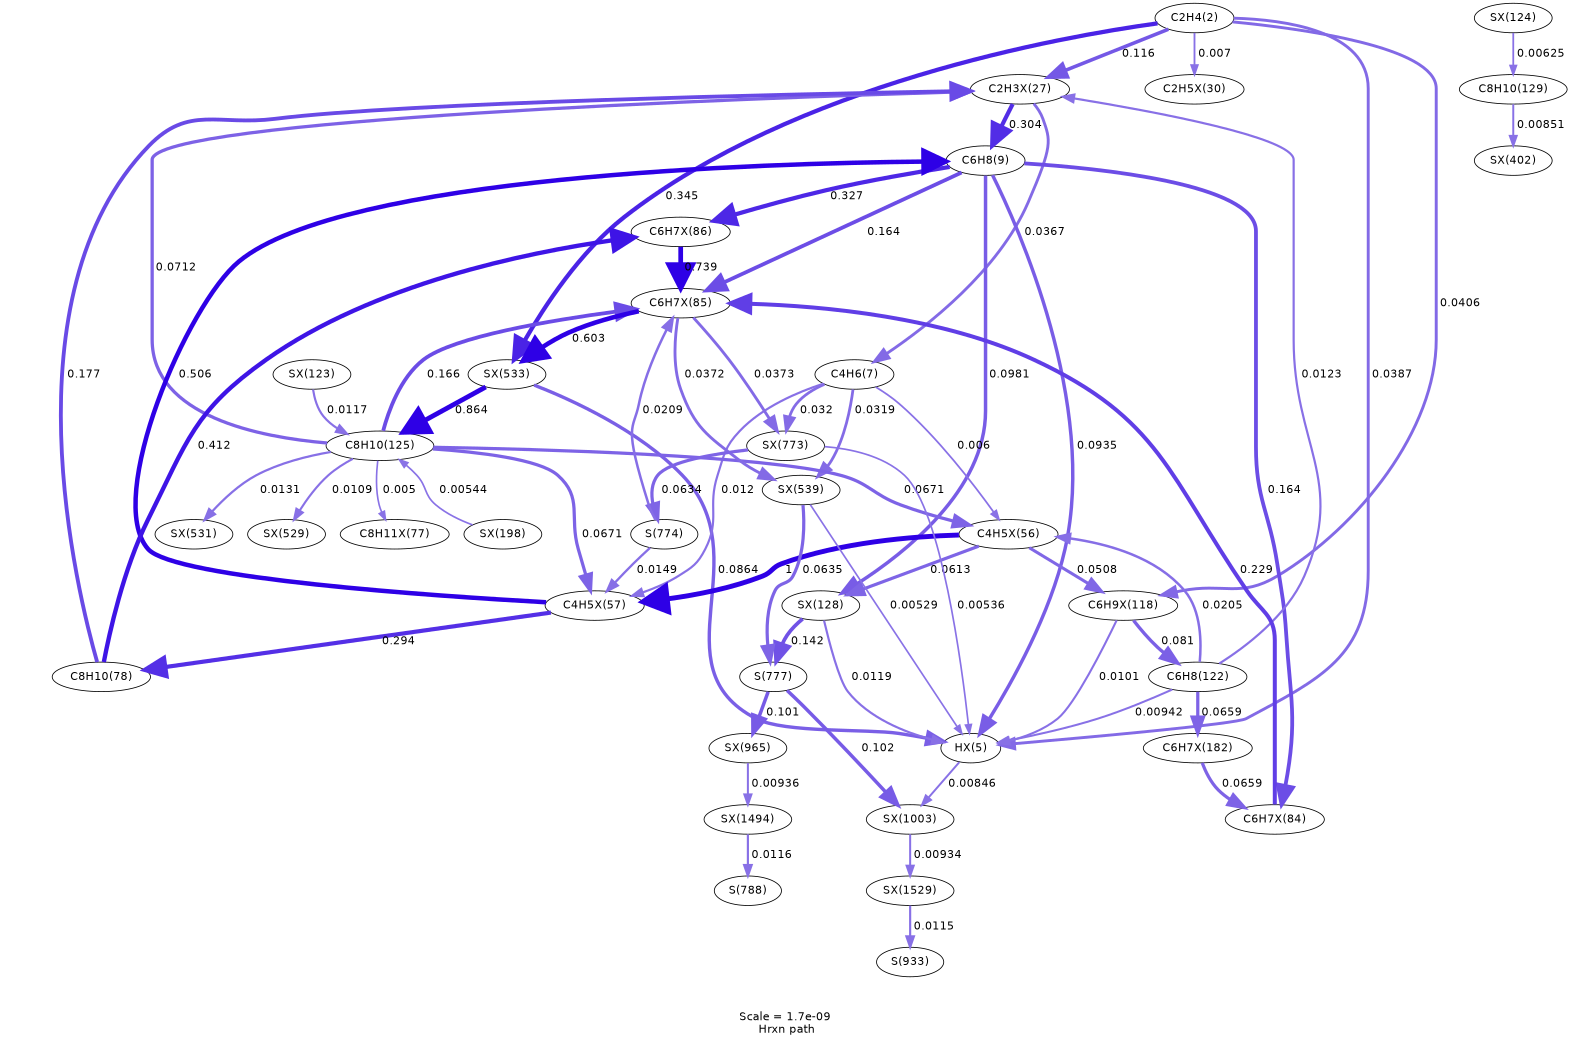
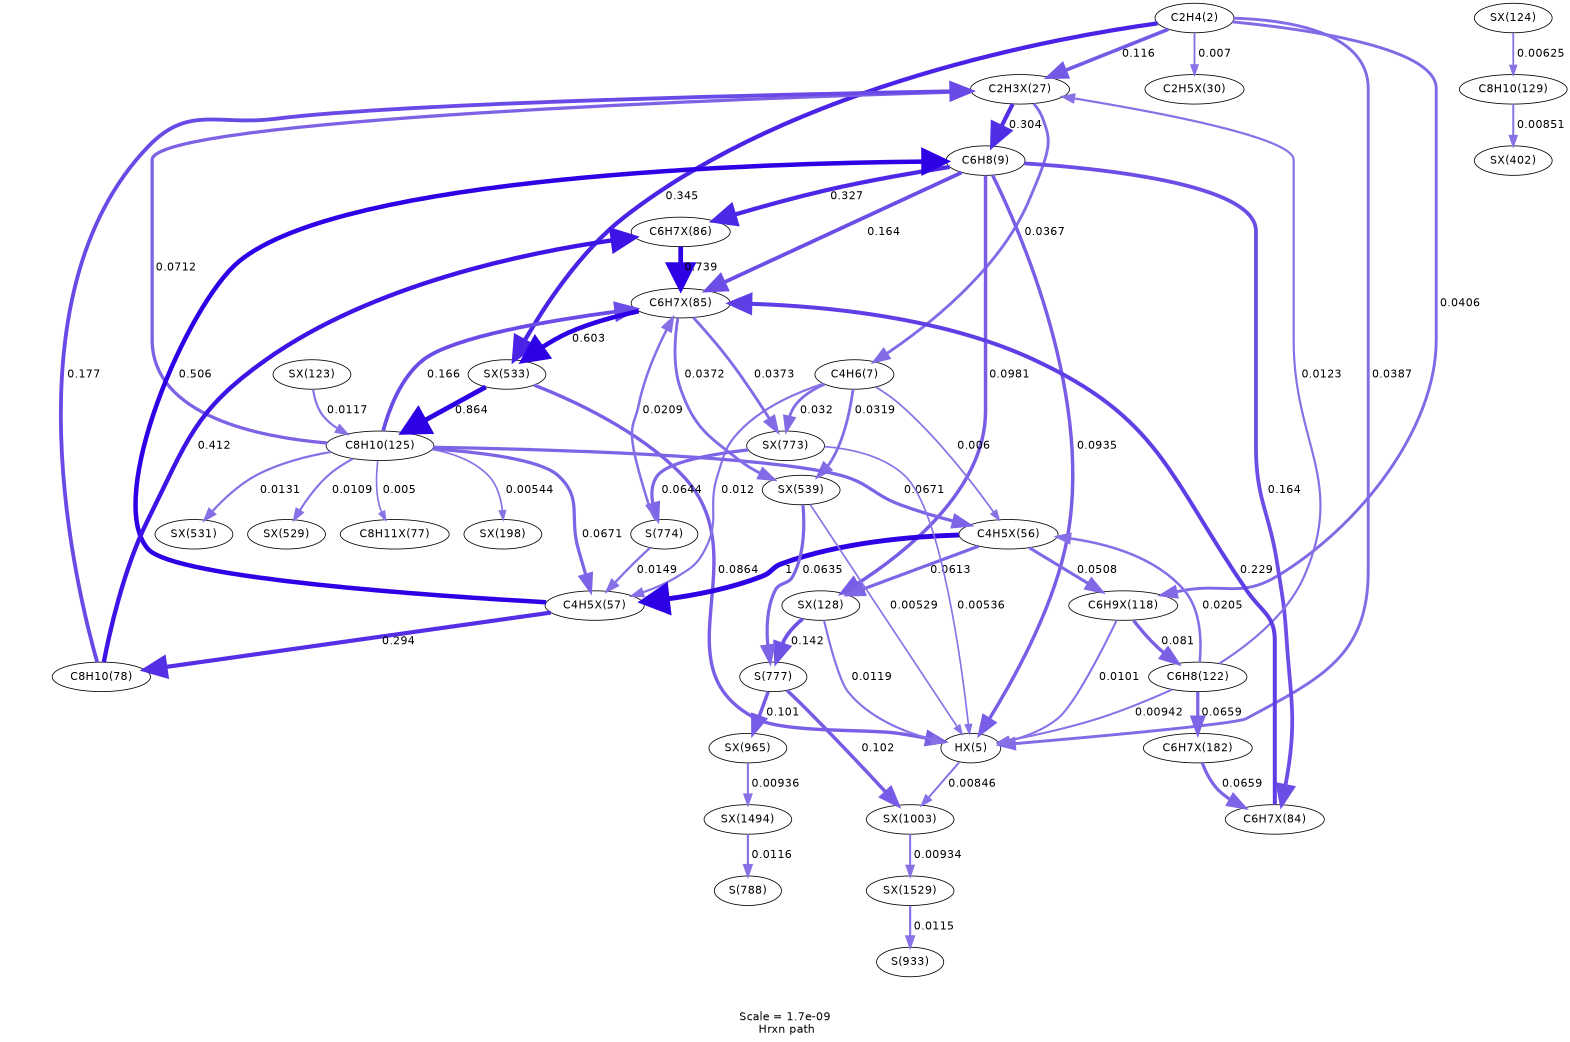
edge "SX(773)" -> "S(774)": label " 0.0634" -> " 0.0644"
edge "SX(198)" -> "C8H10(125)": reversed
